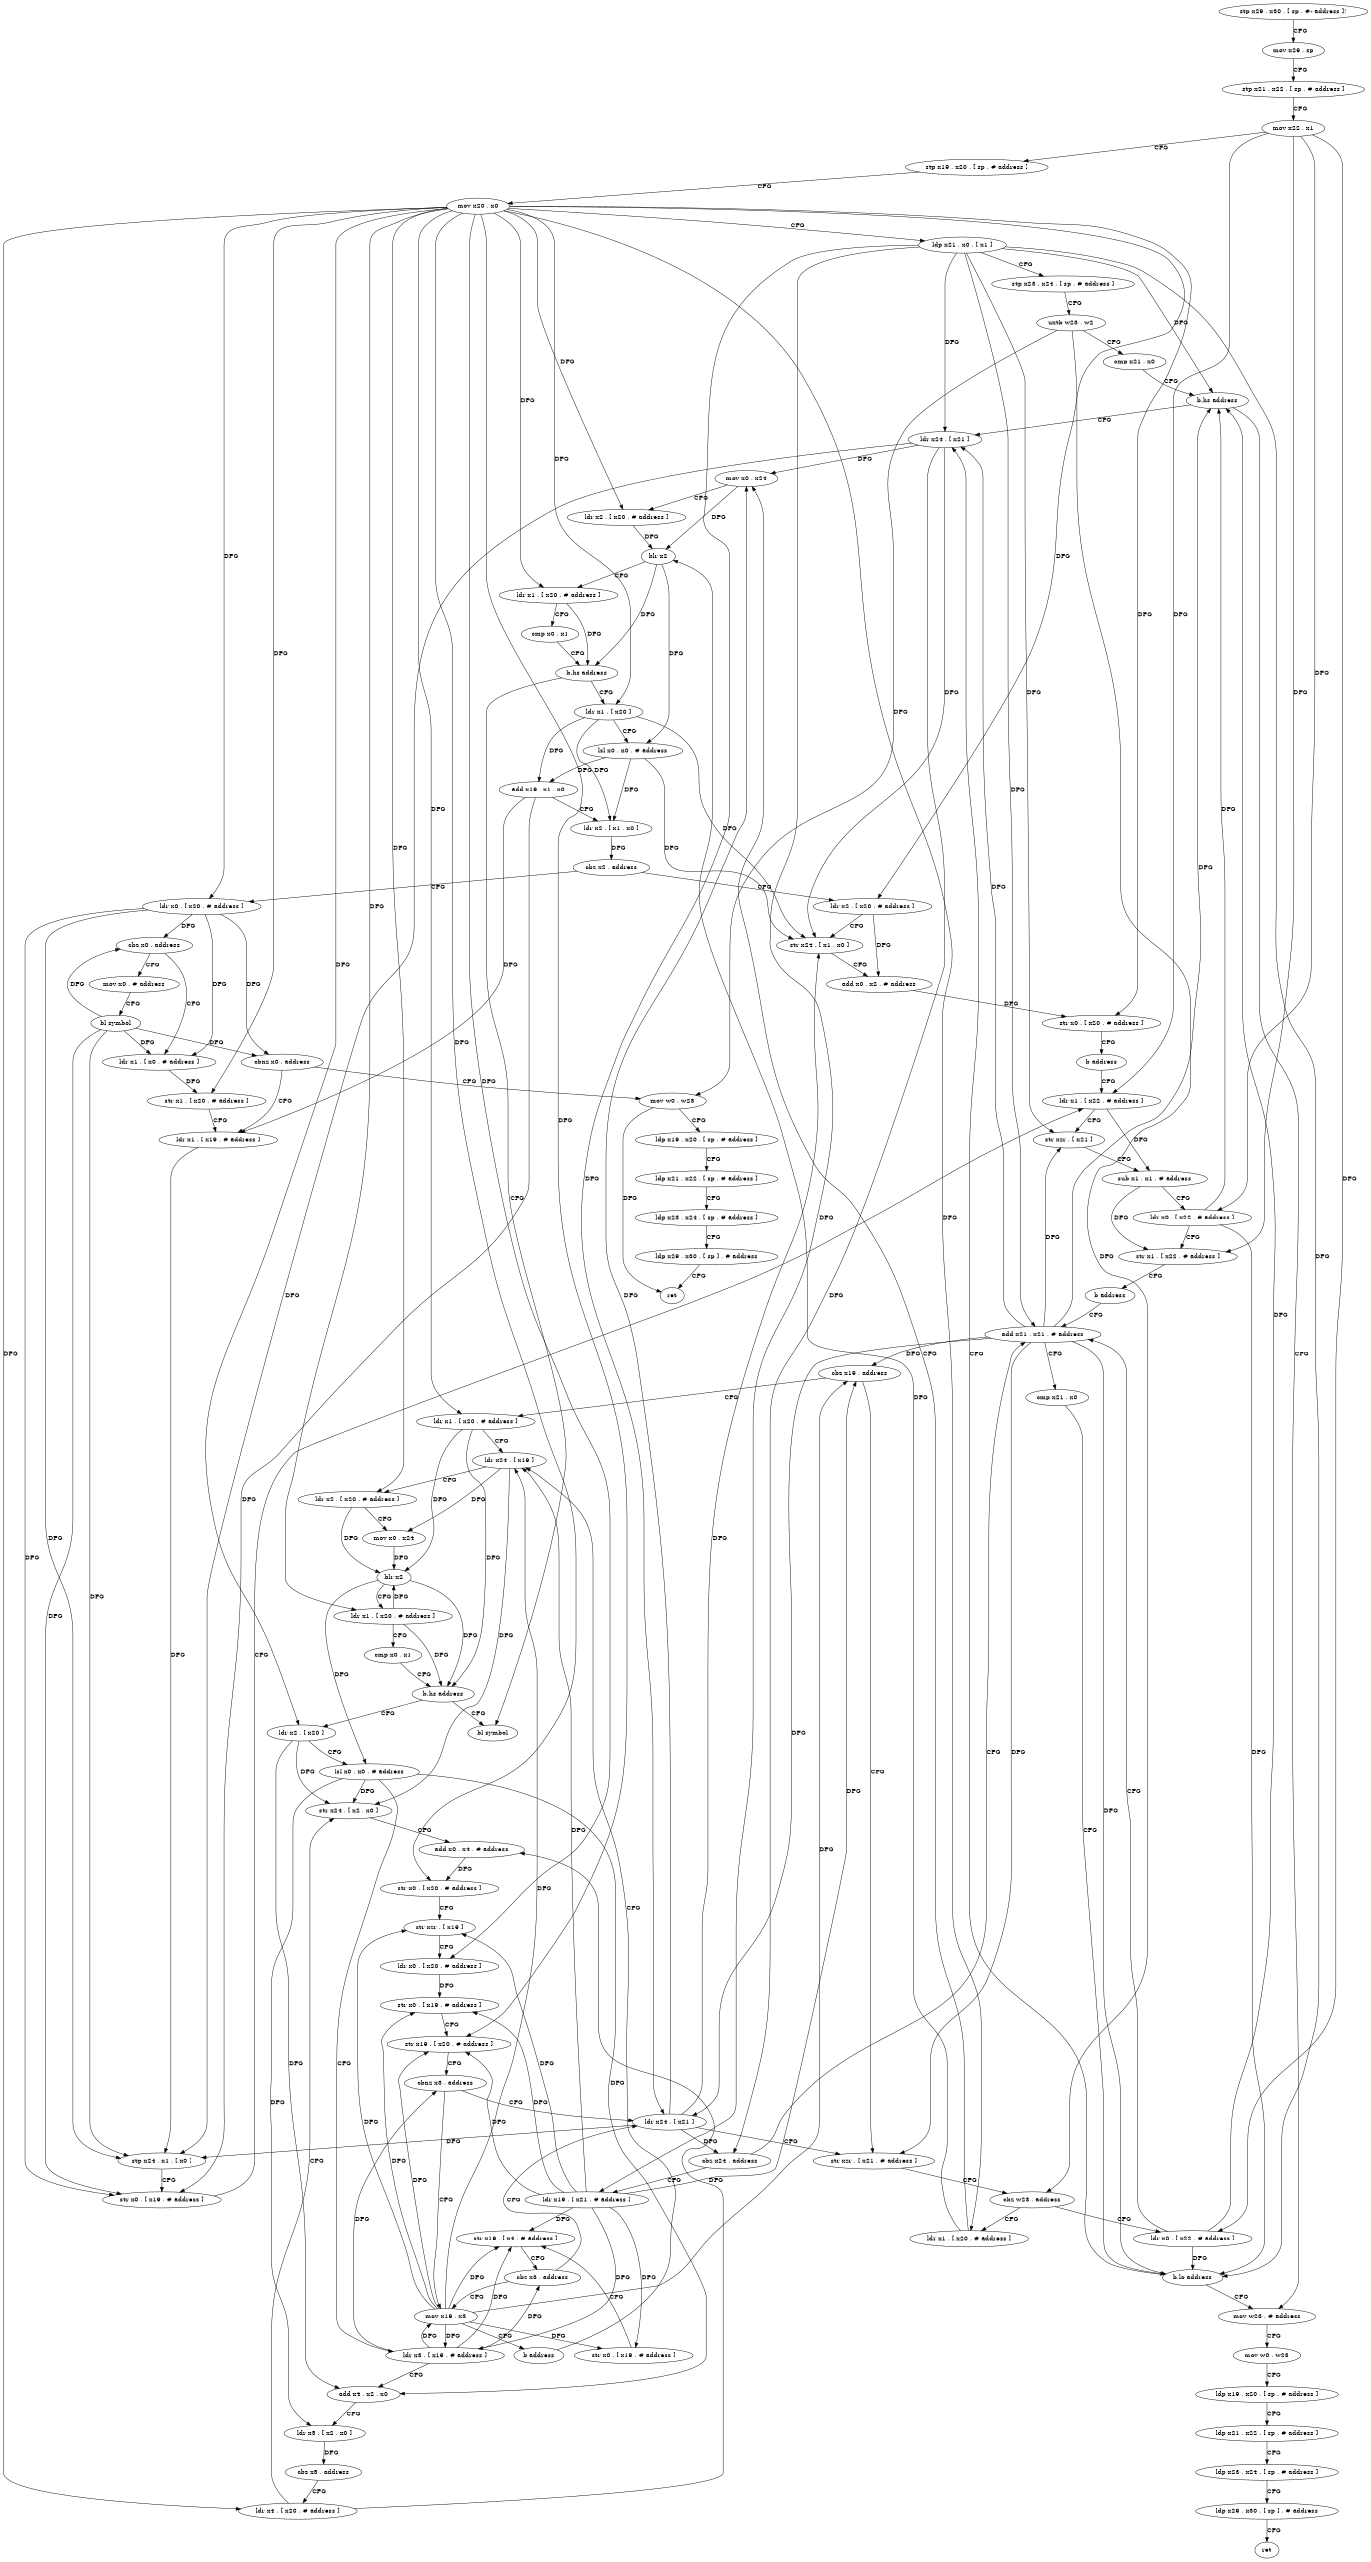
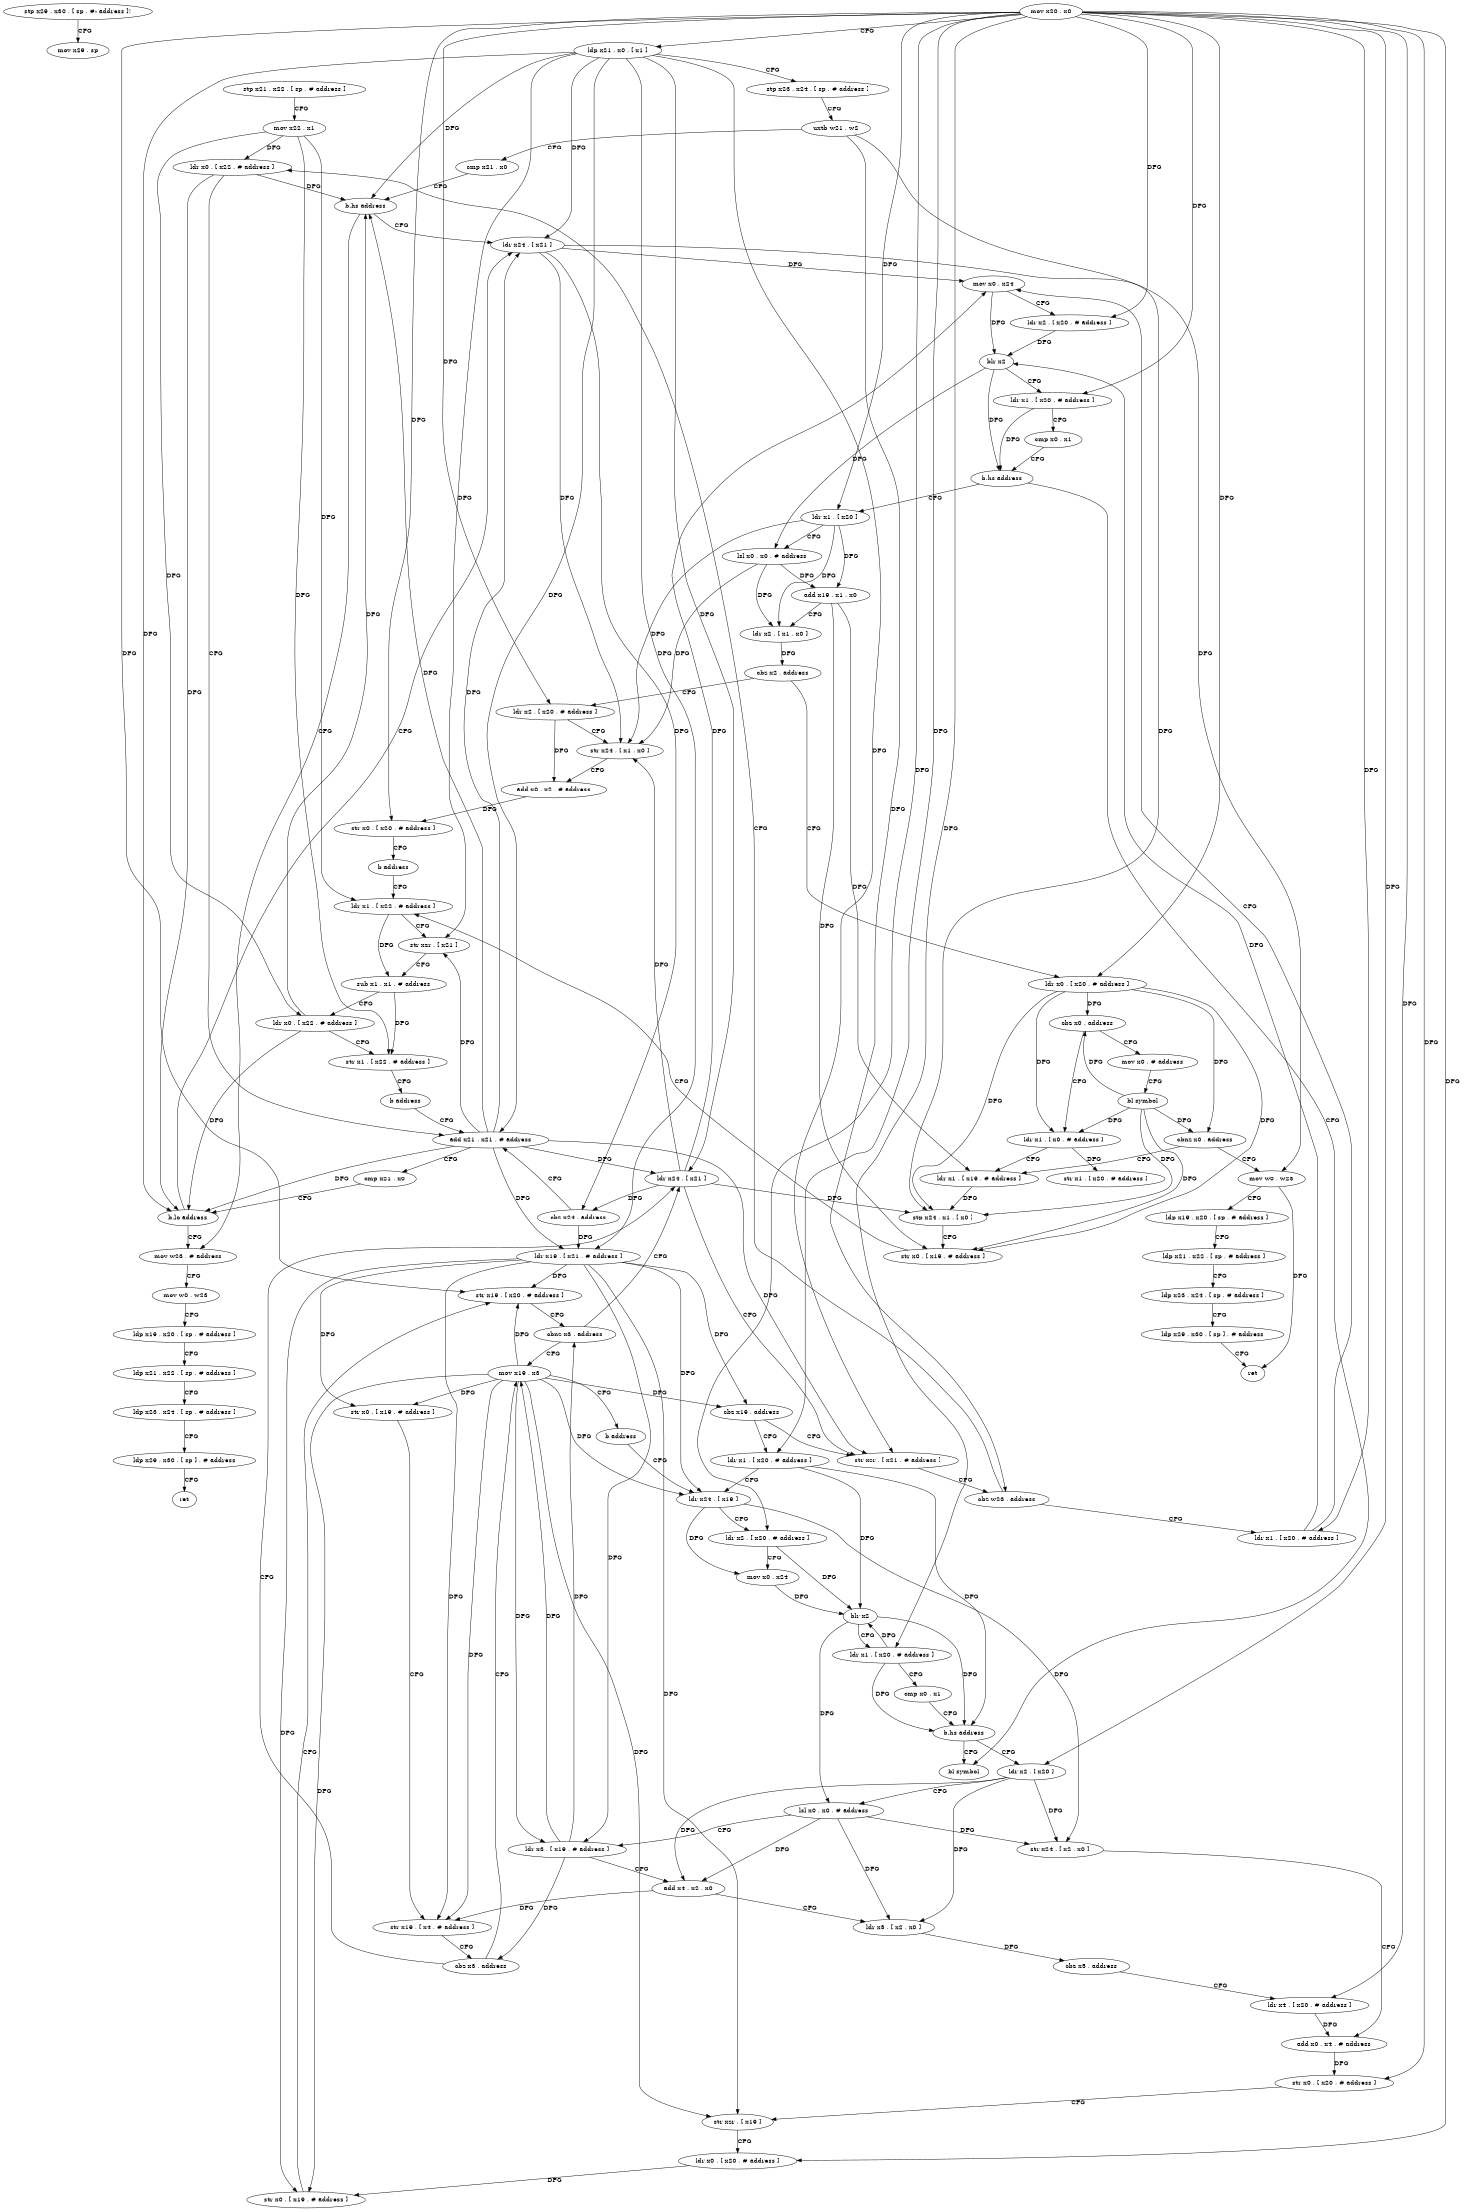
edge "mov x29 , sp" -> "stp x21 , x22 , [ sp , # address ]": removed, label "CFG"
node "stp x19 , x20 , [ sp , # address ]": removed
node "uxtb w23 , w2": label "uxtb w23 , w2" -> "uxtb w21 , w2"
edge "mov x20 , x0" -> "str x1 , [ x20 , # address ]": removed, label "DFG"
edge "ldp x21 , x0 , [ x1 ]" -> "str xzr , [ x21 , # address ]": added, label "DFG"
edge "str x1 , [ x20 , # address ]" -> "ldr x1 , [ x19 , # address ]": now "ldr x1 , [ x0 , # address ]" -> "ldr x1 , [ x19 , # address ]"
edge "add x21 , x21 , # address" -> "cbz x19 , address": now "add x21 , x21 , # address" -> "ldr x19 , [ x21 , # address ]"
edge "ldr x2 , [ x20 ]" -> "ldr x5 , [ x2 , x0 ]": added, label "DFG"
edge "ldr x4 , [ x20 , # address ]" -> "str x24 , [ x2 , x0 ]": removed, label "CFG"
edge "cbz x24 , address" -> "ldr x19 , [ x21 , # address ]": label "CFG" -> "DFG"
edge "ldr x3 , [ x19 , # address ]" -> "str x19 , [ x4 , # address ]": now "add x4 , x2 , x0" -> "str x19 , [ x4 , # address ]"
